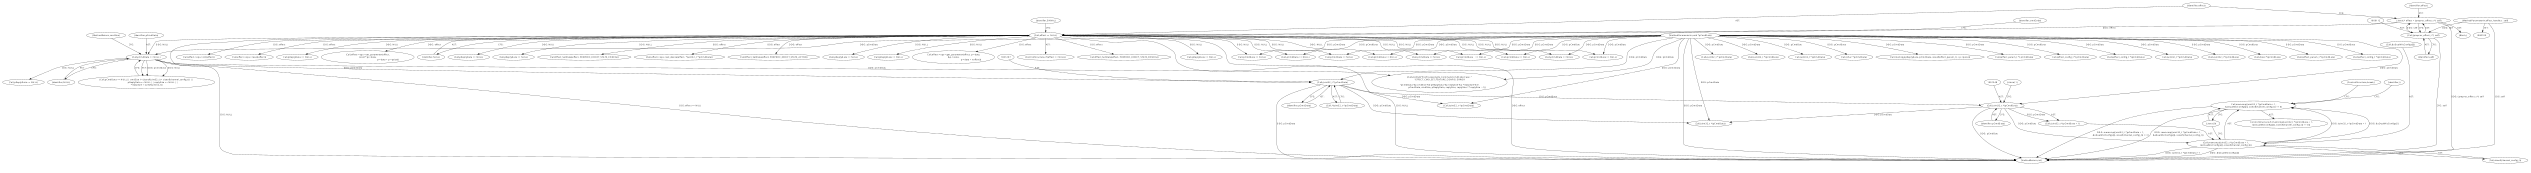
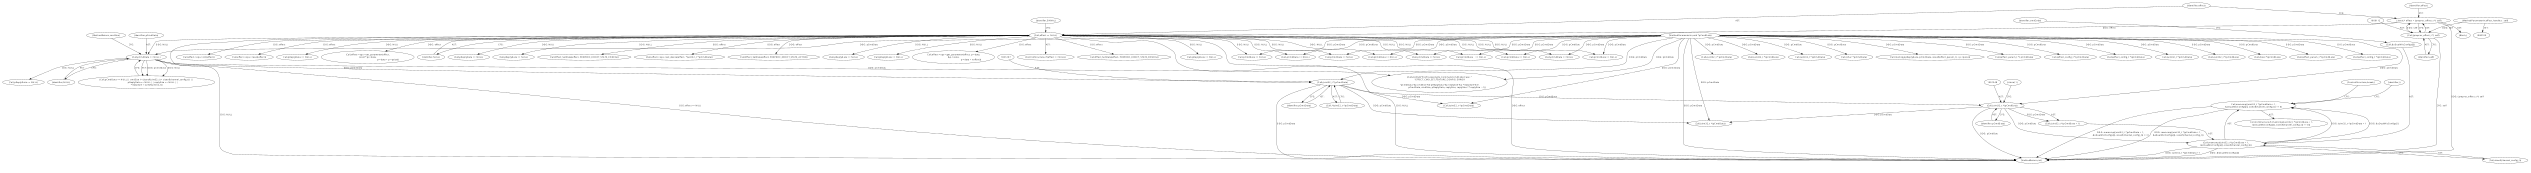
edge "(Identifier,cmdCode)" -> "(Call,effect == NULL)": now "(Identifier,cmdCode)" -> "(Call,&sDualMicConfigs[i])"
node "(Literal,0)": removed
edge "(MethodParameterIn,effect_handle_t  self)" -> "(MethodReturn,int)": removed, label "DDG: self"
